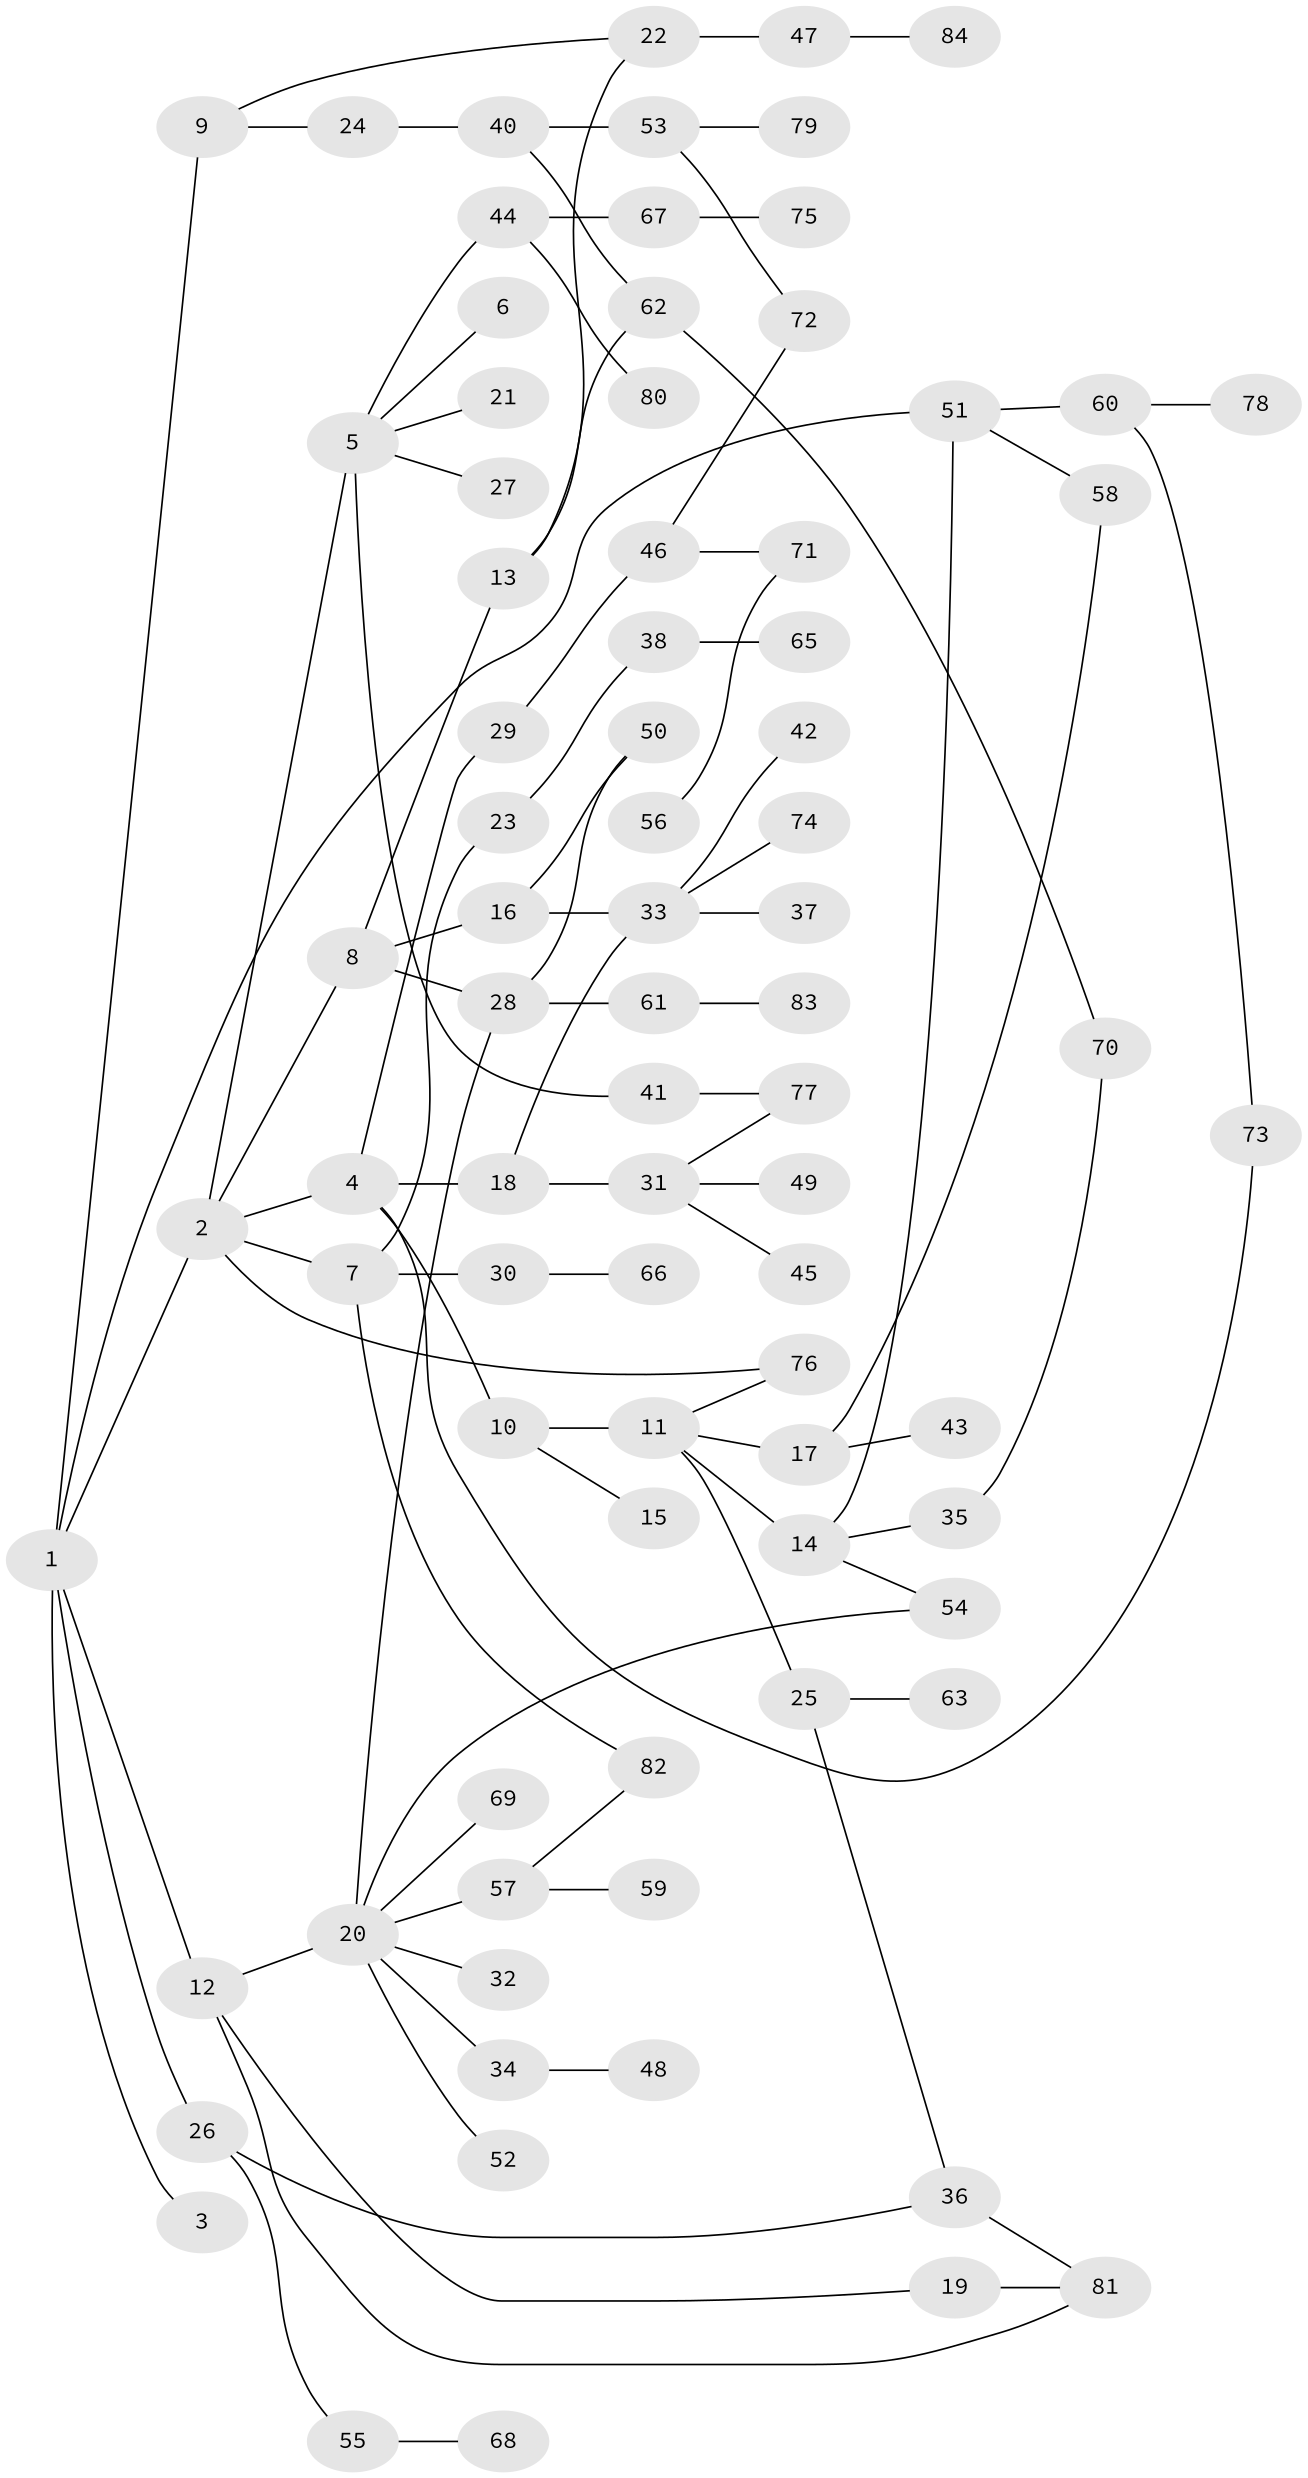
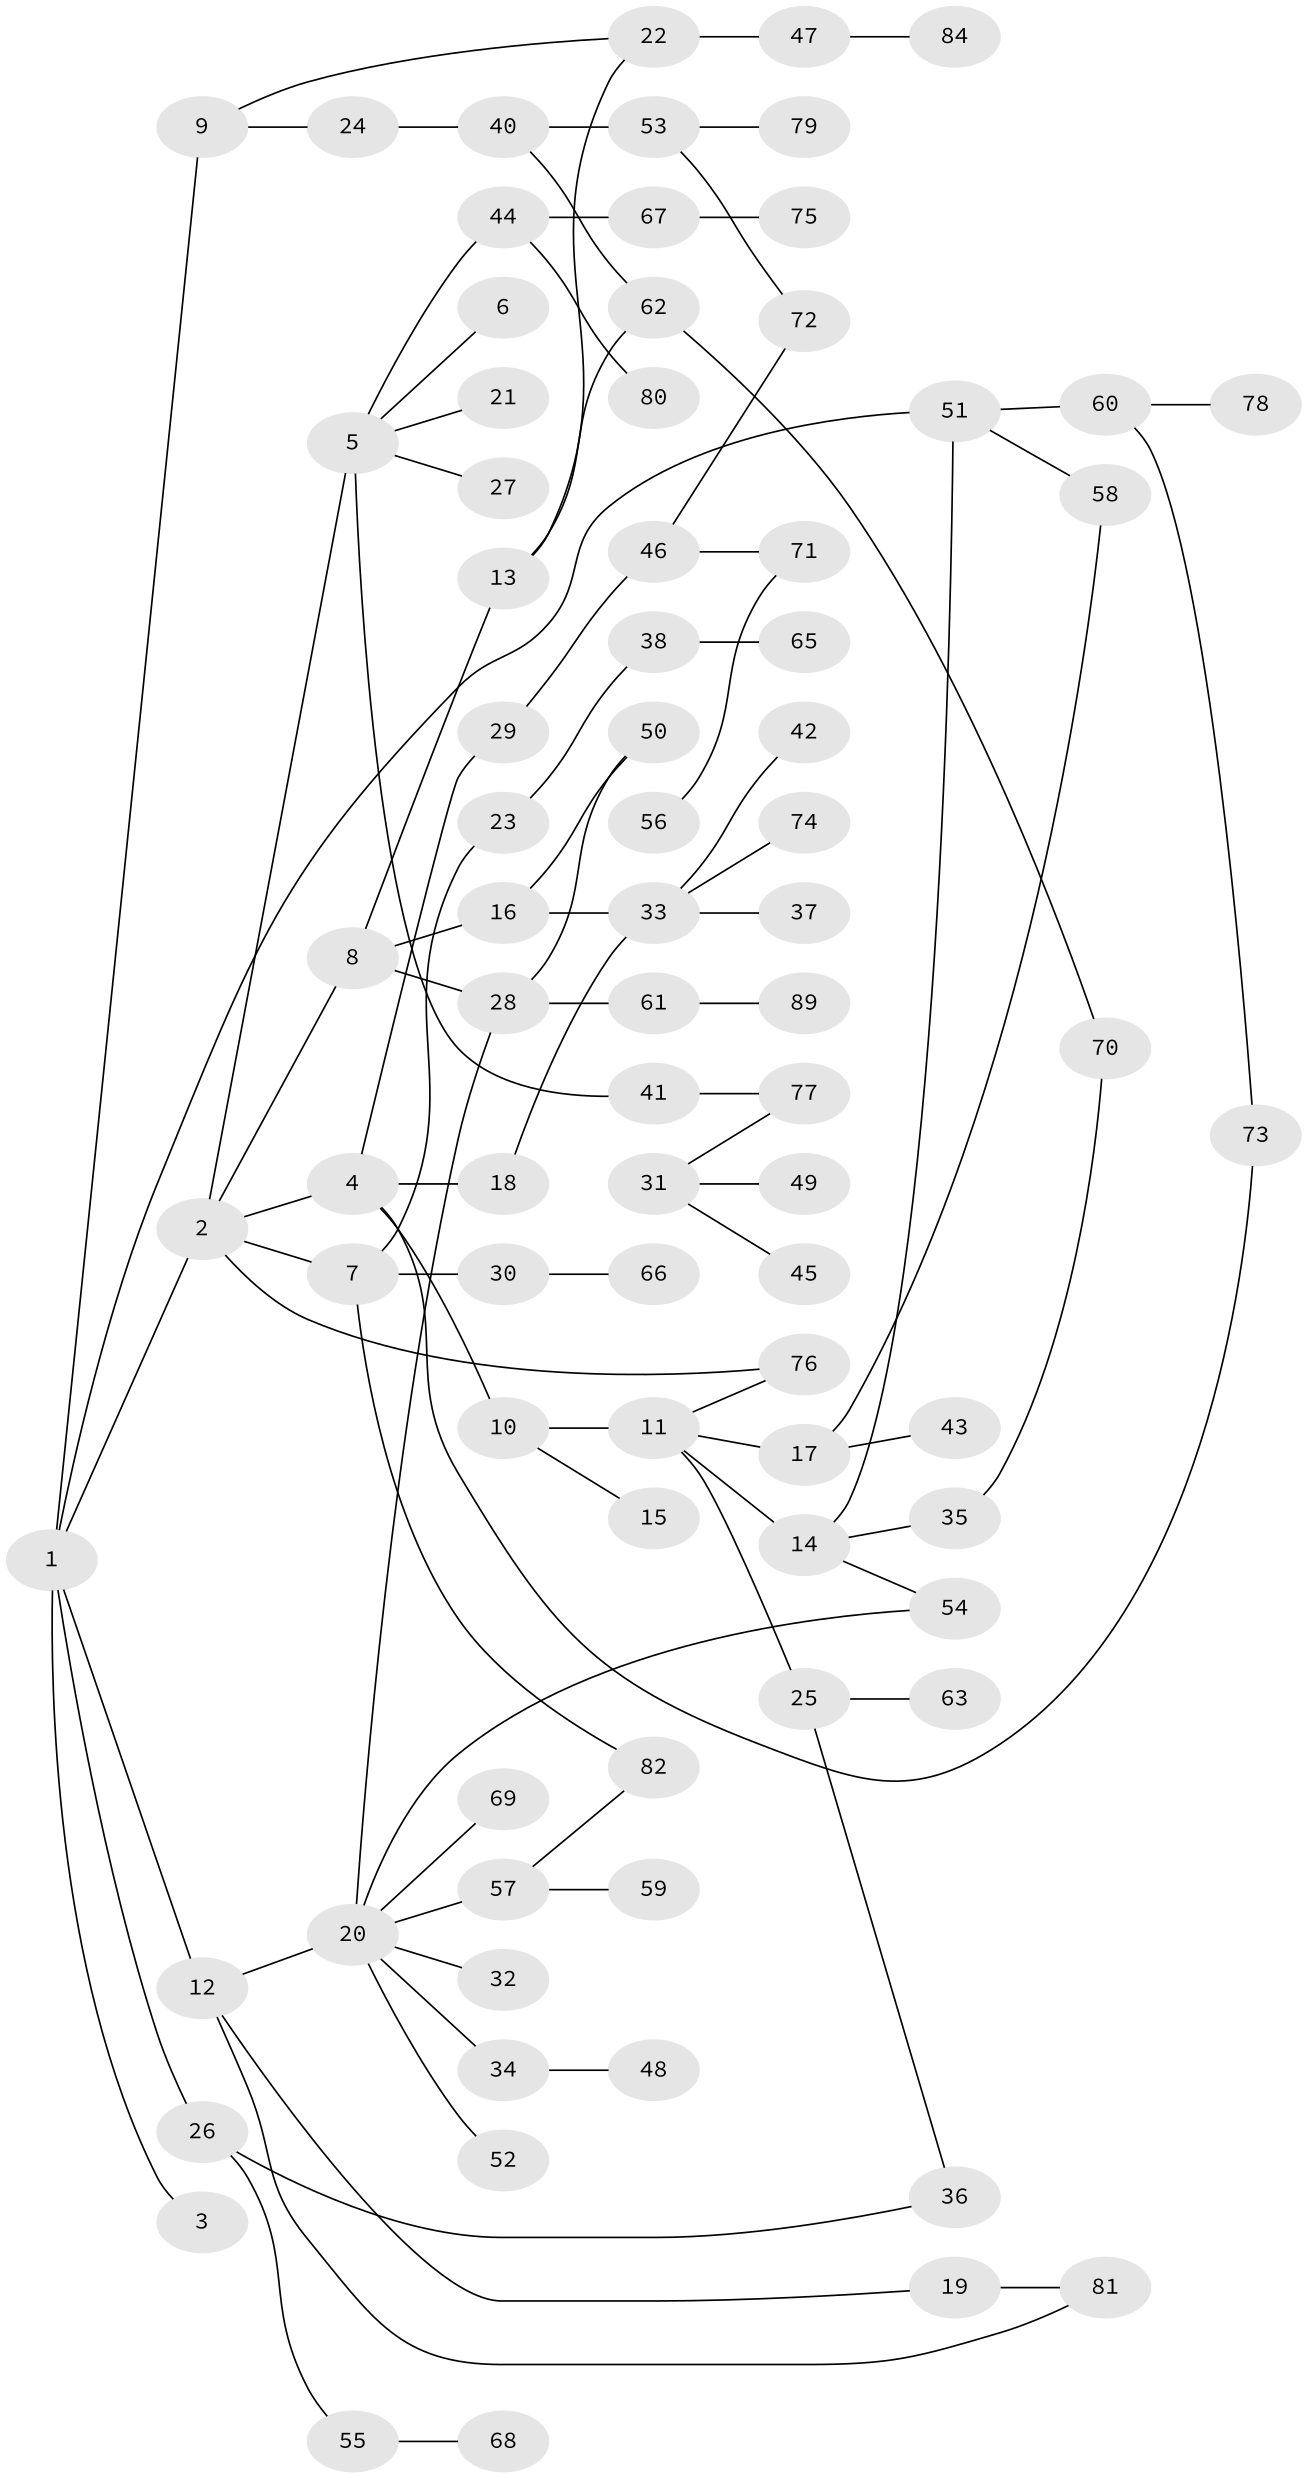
node "83": label "83" -> "89"
edge "18" -- "31": removed
edge "36" -- "81": removed
